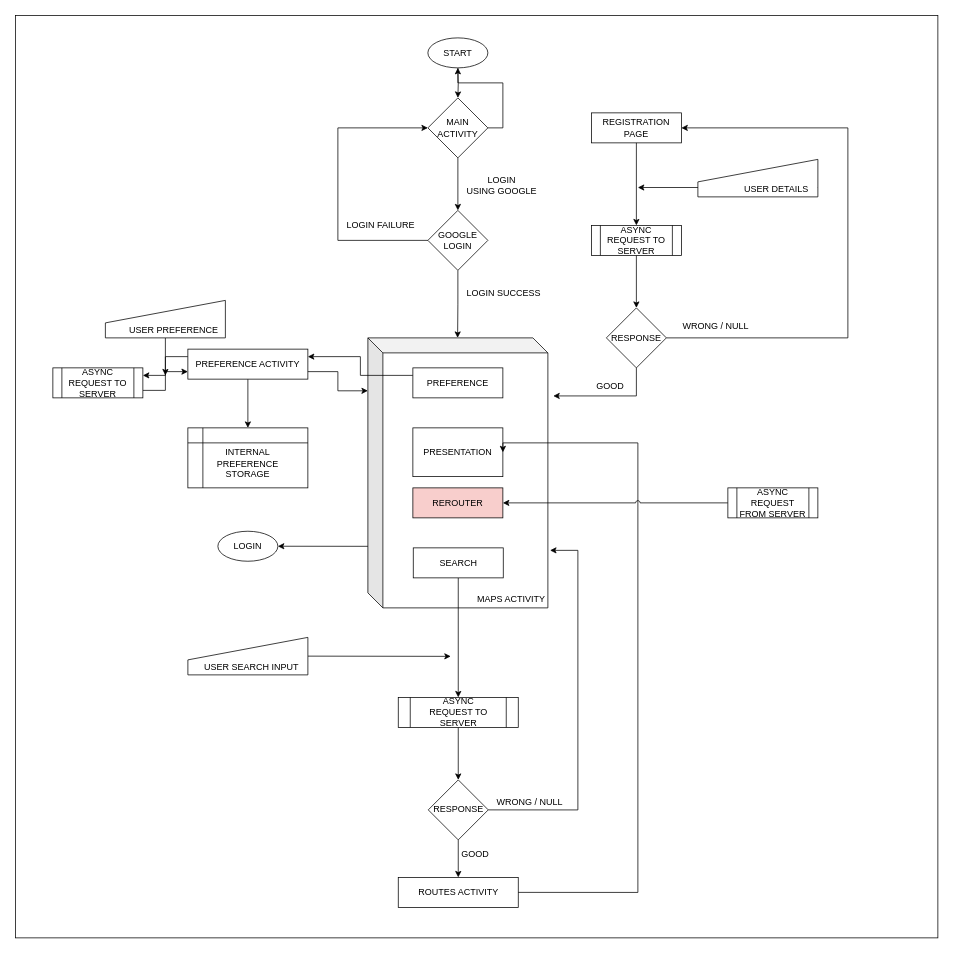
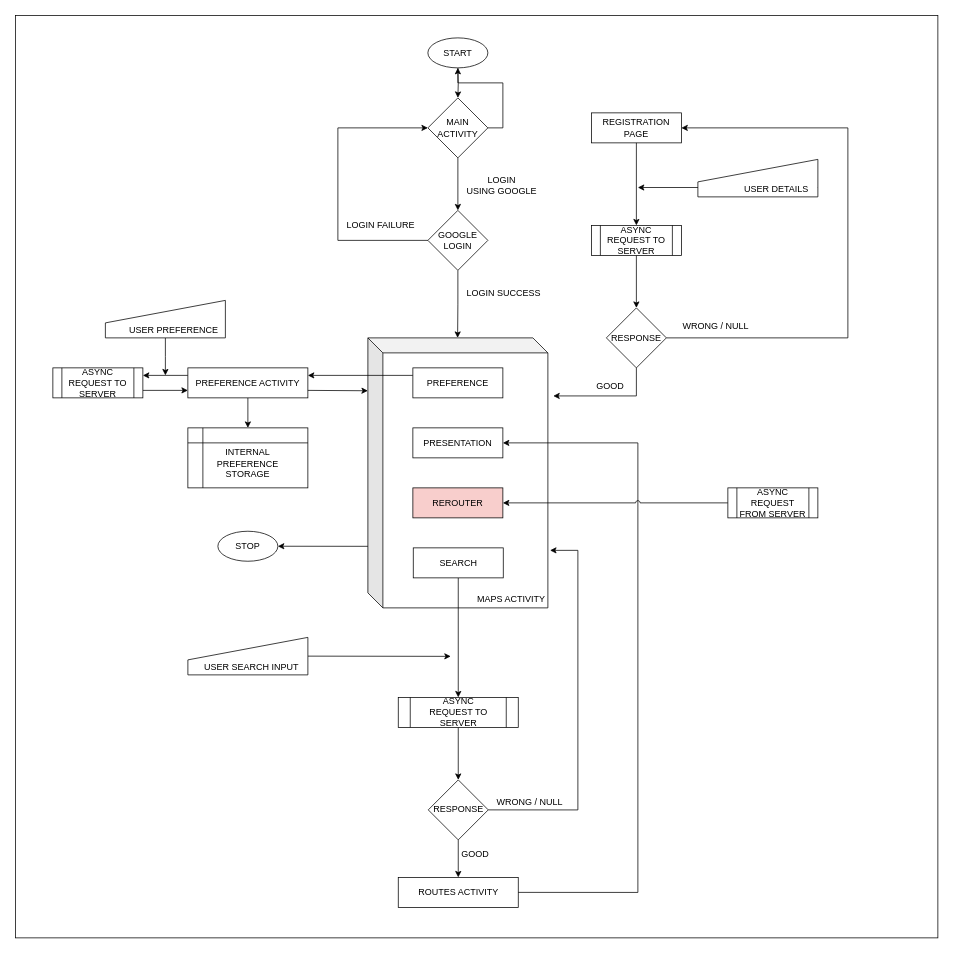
node "PREFERENCE ACTIVITY": moved (248, 364) -> (248, 383)
node "PRESENTATION": size 90x49 -> 90x30
node "LOGIN": label "LOGIN" -> "STOP"
